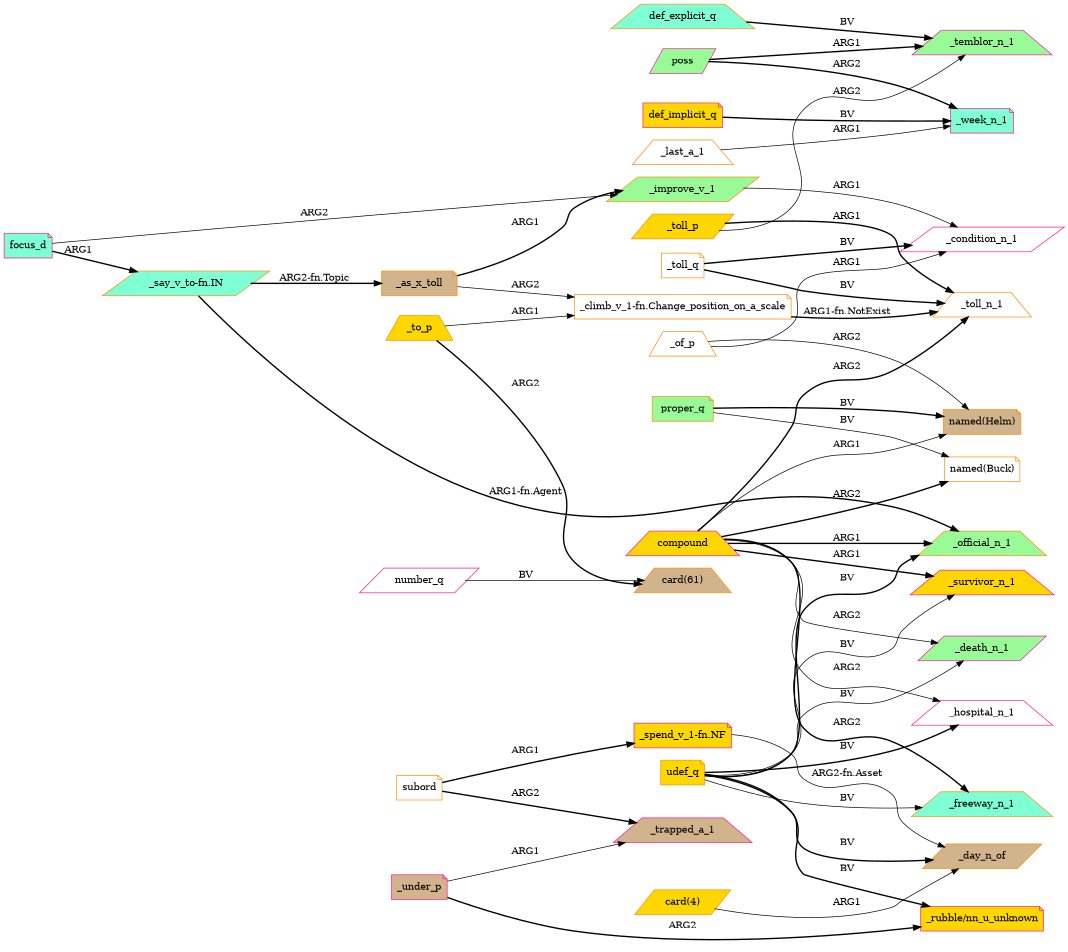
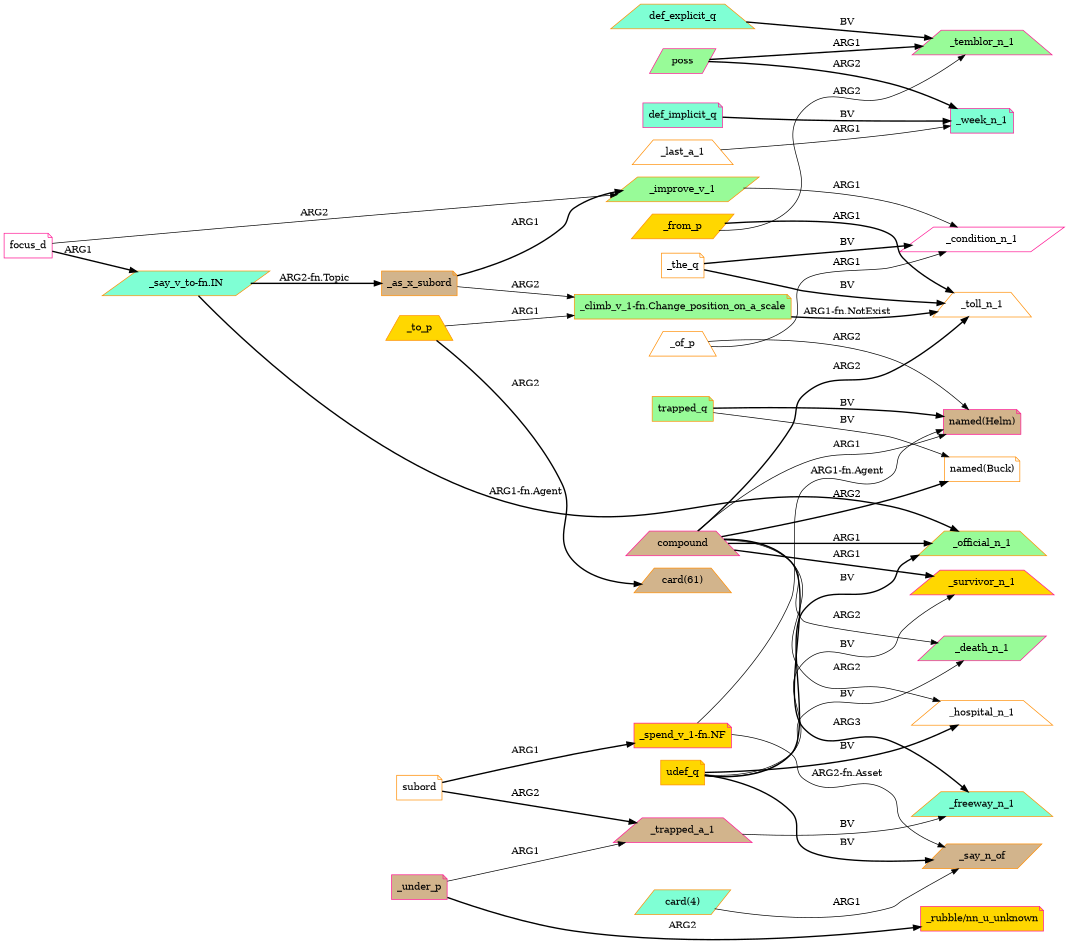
node "def_implicit_q": fillcolor gold -> aquamarine
node "_toll_p": label "_toll_p" -> "_from_p"
node "focus_d": fillcolor aquamarine -> white
node "_toll_q": label "_toll_q" -> "_the_q"
node "_as_x_toll": label "_as_x_toll" -> "_as_x_subord"
node "_climb_v_1-fn.Change_position_on_a_scale": fillcolor white -> palegreen
node "proper_q": label "proper_q" -> "trapped_q"
node "named(Helm)": color darkorange -> deeppink
node "compound": fillcolor gold -> tan
edge "_spend_v_1-fn.NF" -> "named(Helm)": added, label "ARG1-fn.Agent"
node "number_q": removed
node "_hospital_n_1": color deeppink -> darkorange
edge "compound" -> "_freeway_n_1": label "ARG2" -> "ARG3"
edge "udef_q" -> "_freeway_n_1": now "_trapped_a_1" -> "_freeway_n_1"
edge "udef_q" -> "_rubble/nn_u_unknown": removed, label "BV"
node "_day_n_of": label "_day_n_of" -> "_say_n_of"
node "card(4)": fillcolor gold -> aquamarine
